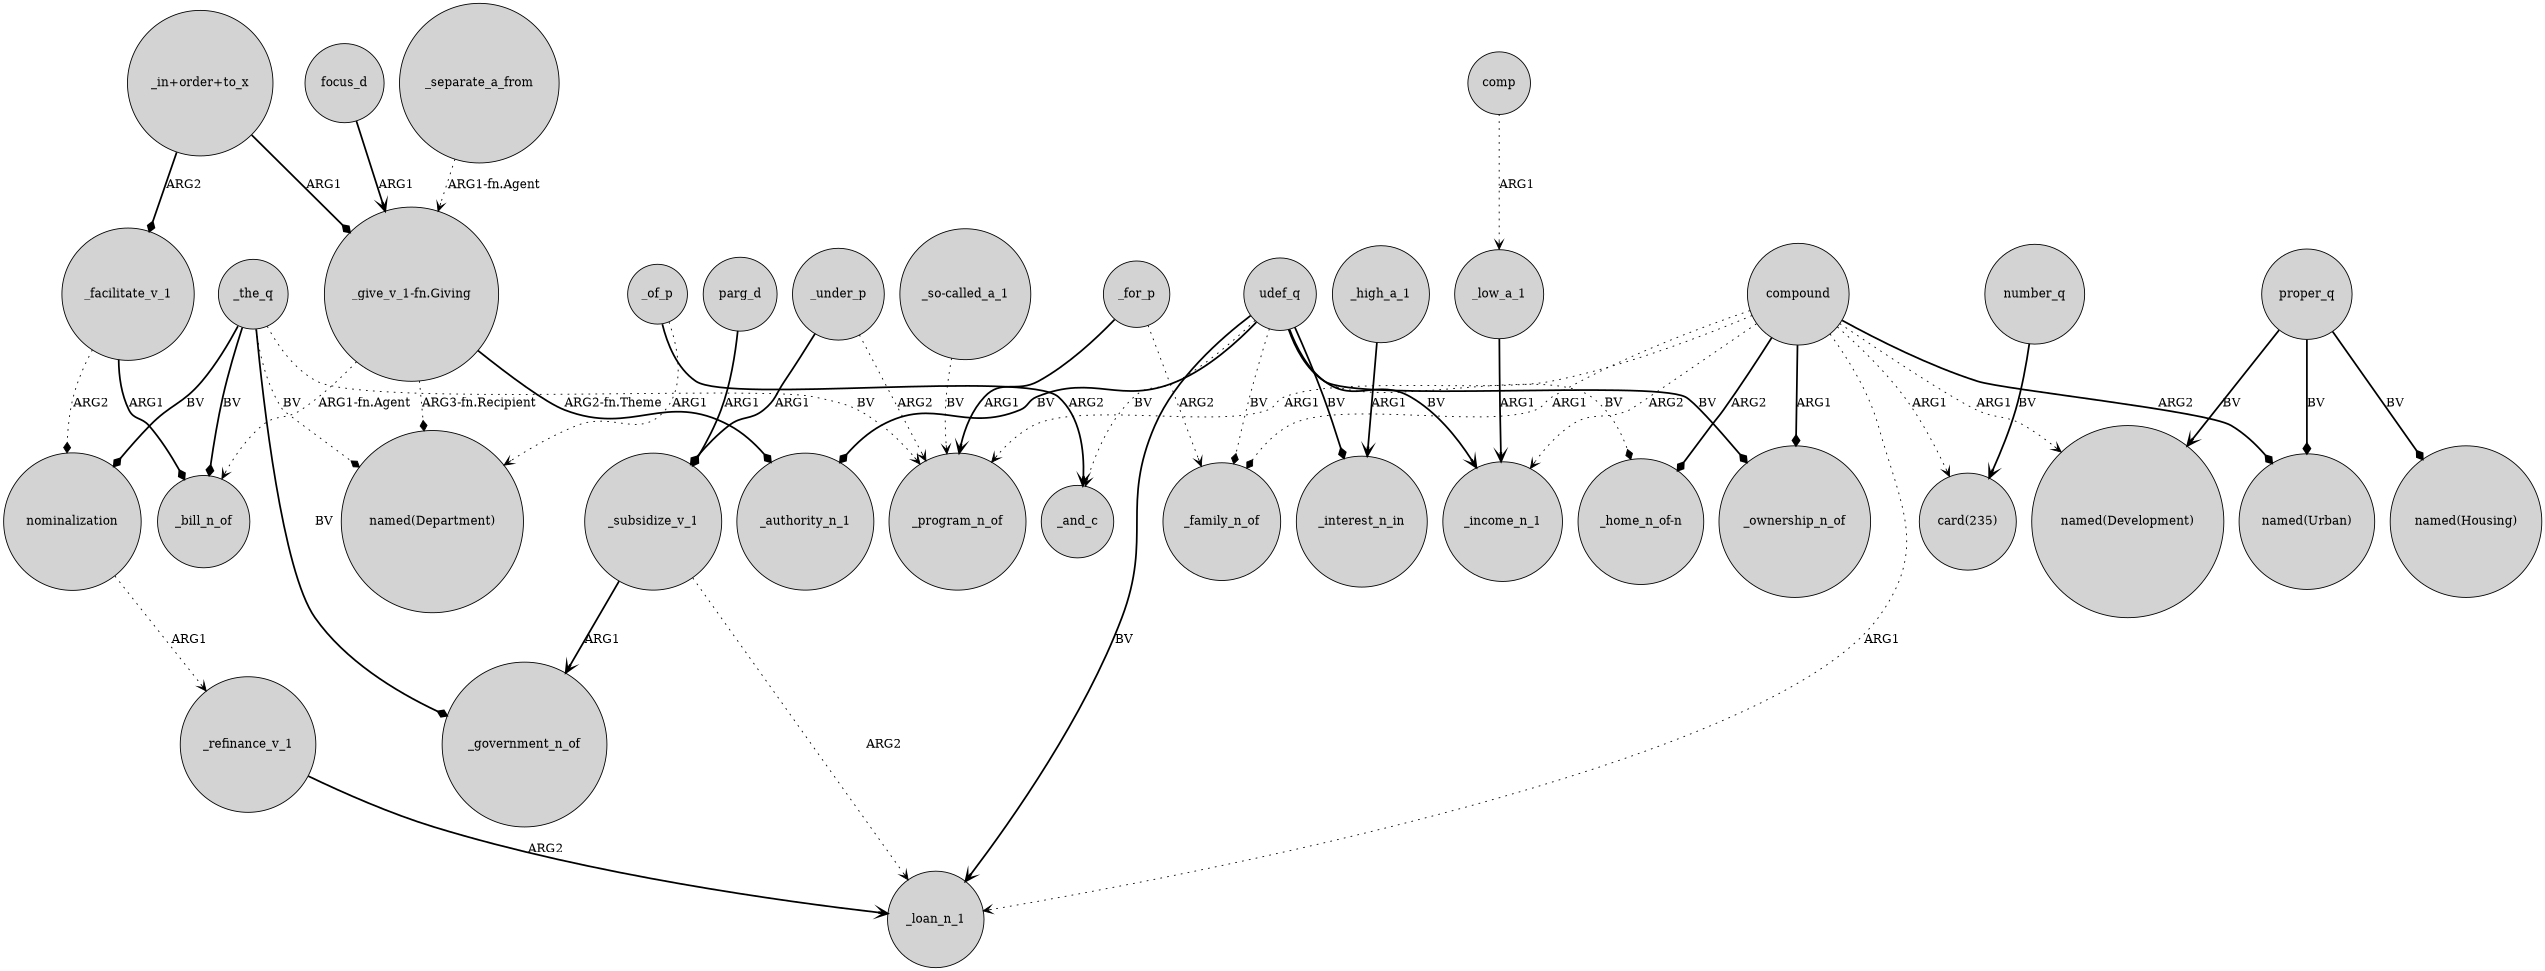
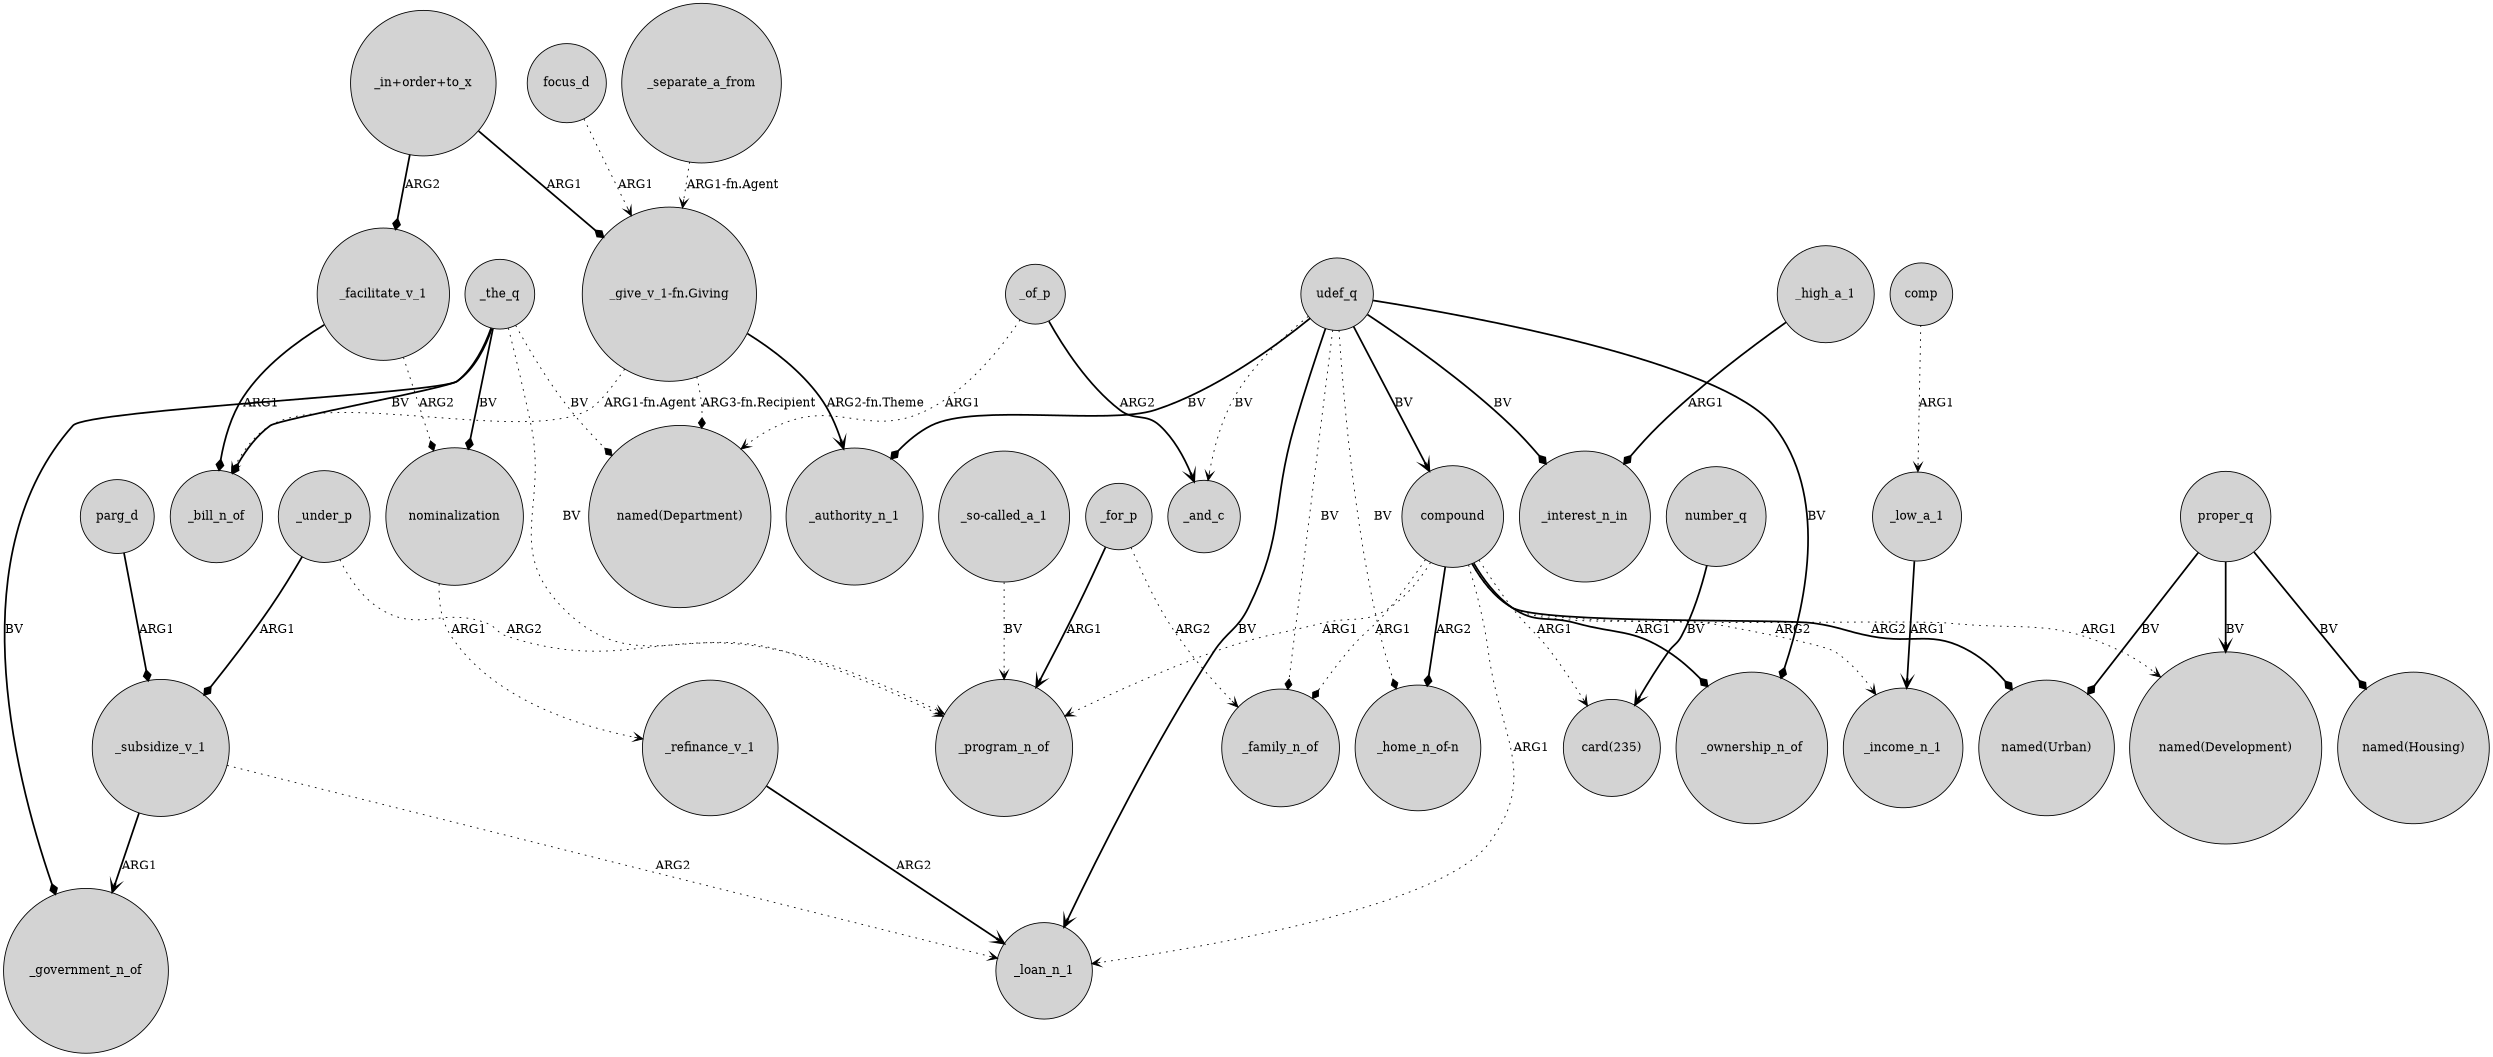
edge "focus_d" -> "_give_v_1-fn.Giving": style bold -> dotted
edge "_high_a_1" -> "_interest_n_in": arrowhead vee -> diamond
edge "udef_q" -> "_income_n_1": now "udef_q" -> "compound"
edge "_give_v_1-fn.Giving" -> "_authority_n_1": arrowhead diamond -> vee
